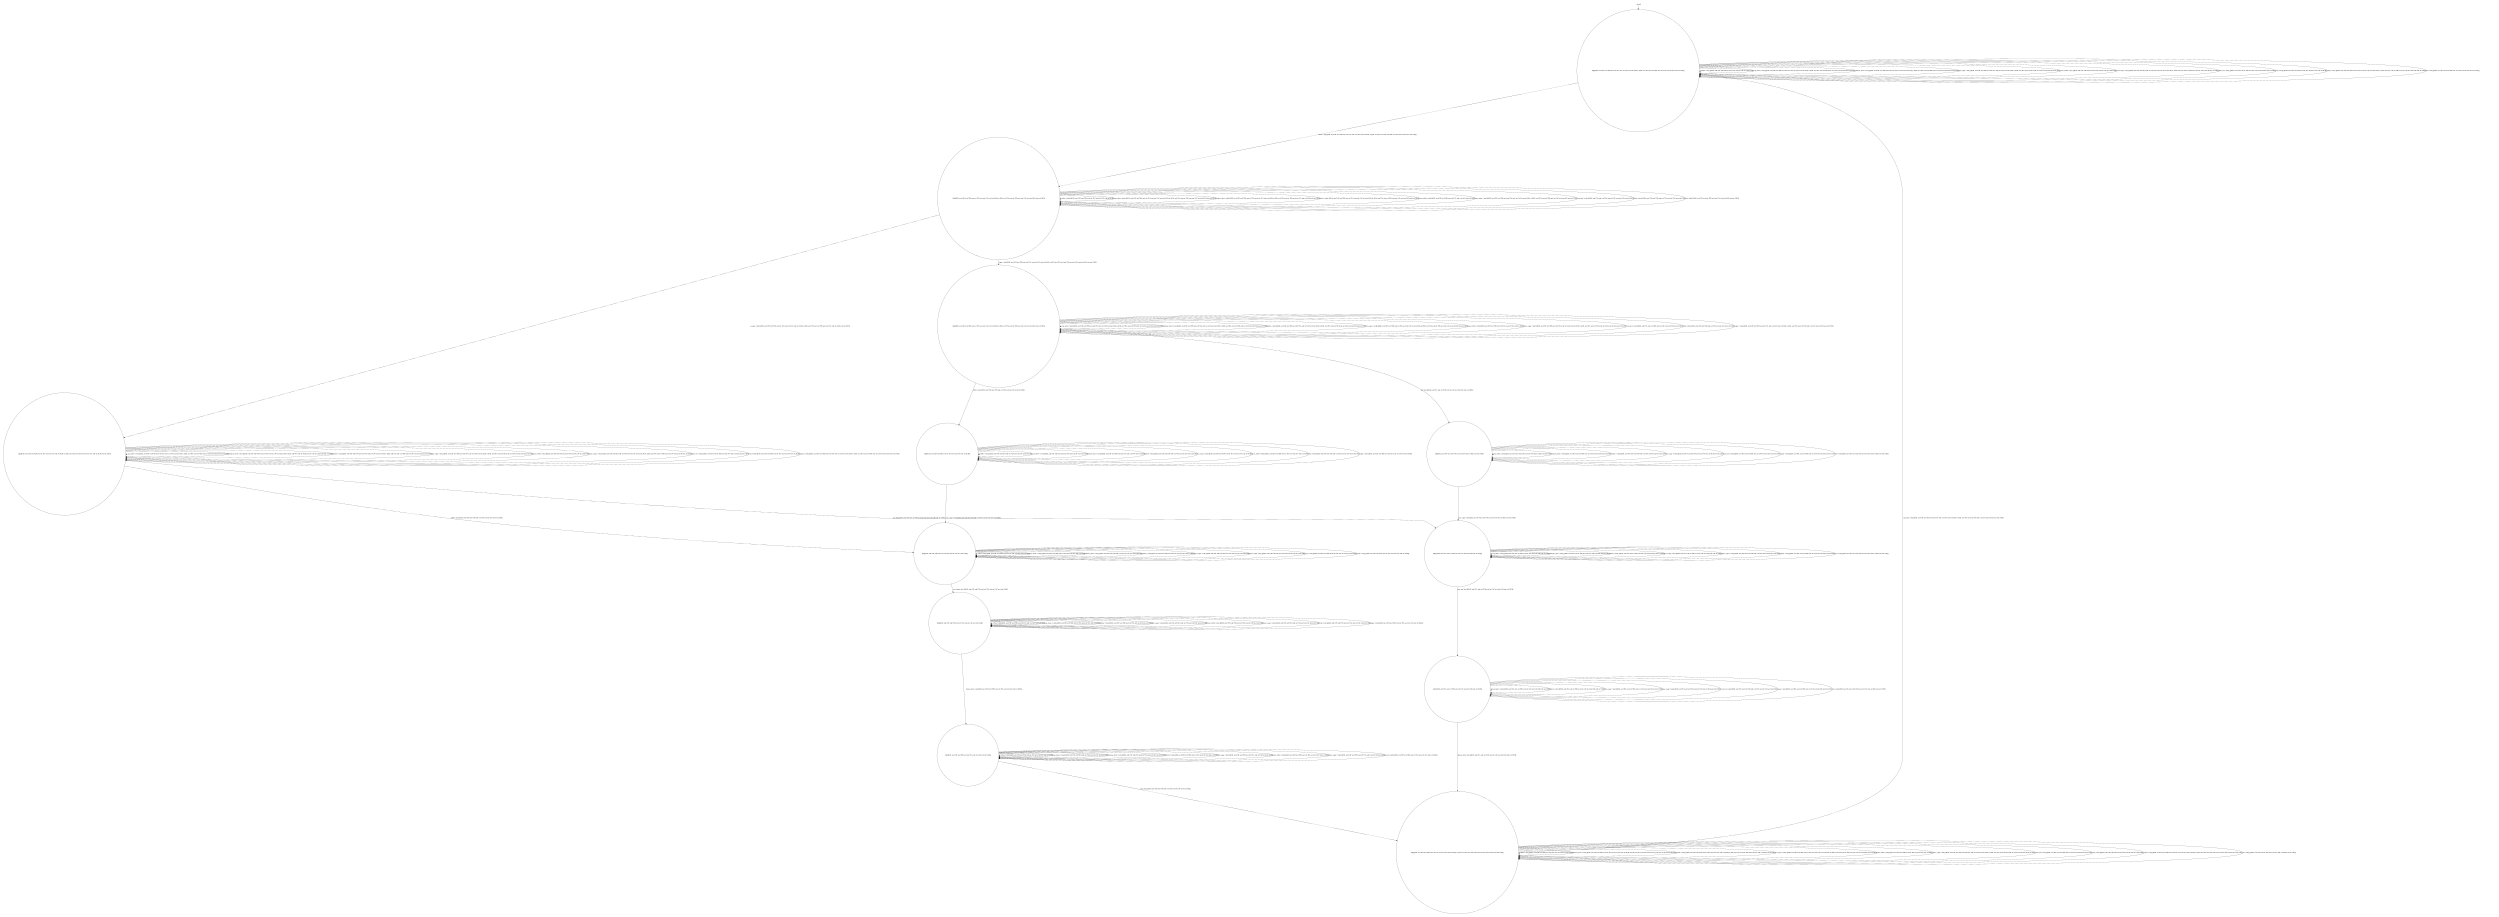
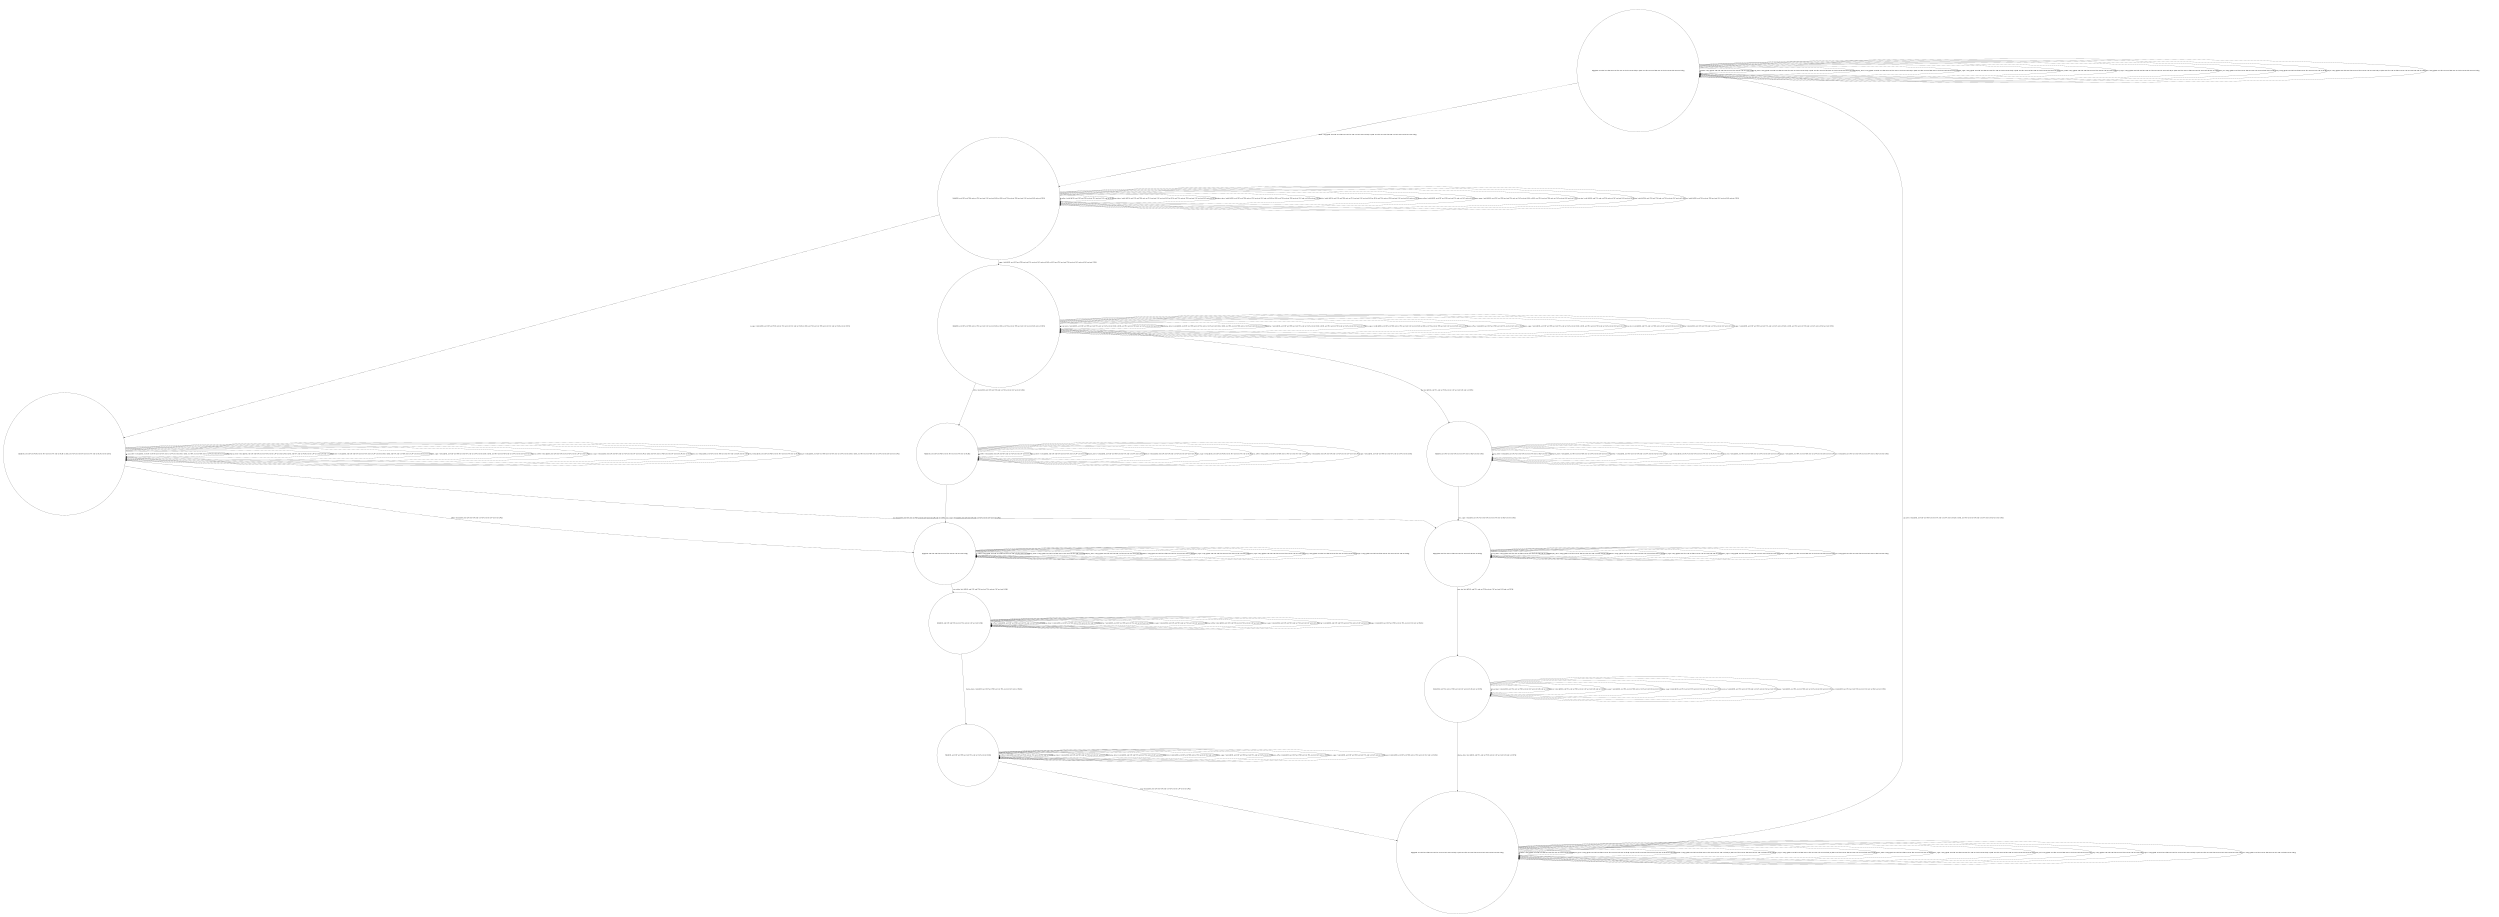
node "__start0": removed
